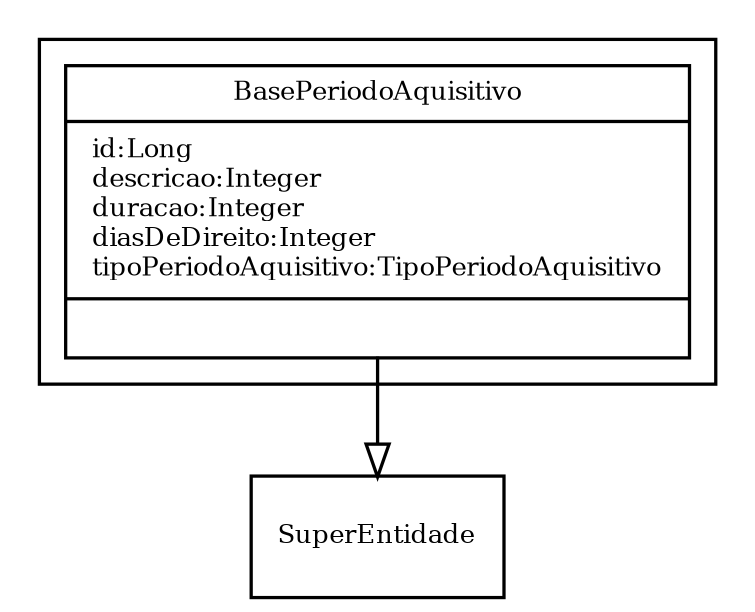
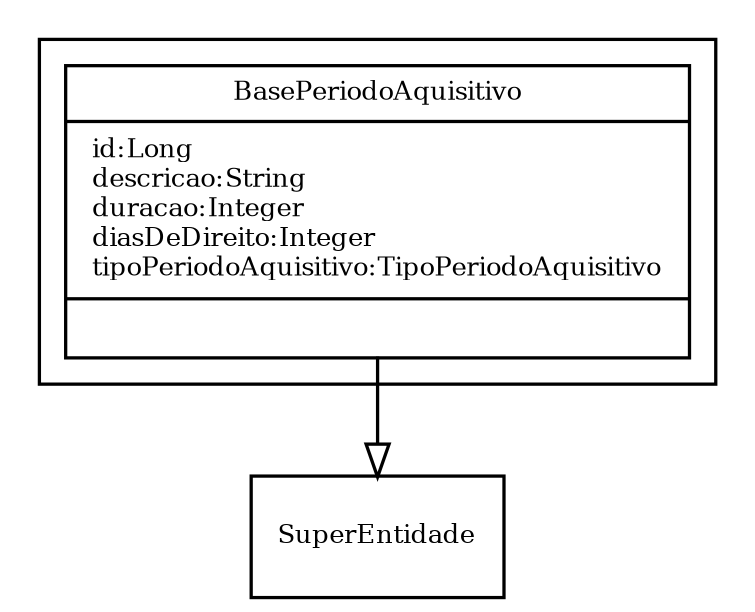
node "BasePeriodoAquisitivo": text "descricao:Integer" -> "descricao:String"
